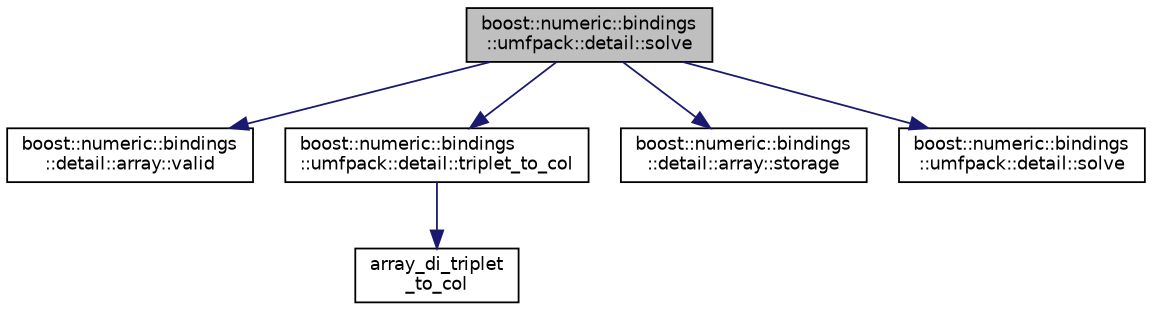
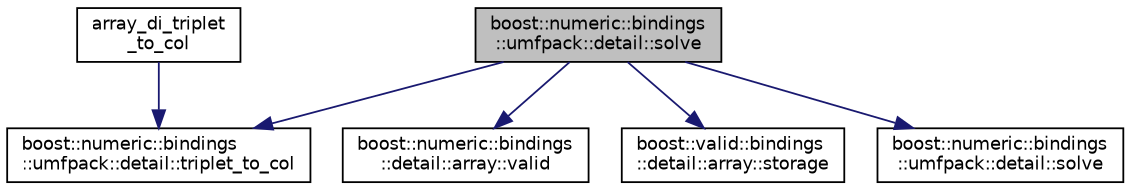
node "boost::numeric::bindings ::detail::array::storage": label "boost::numeric::bindings ::detail::array::storage" -> "boost::valid::bindings ::detail::array::storage"
edge "boost::numeric::bindings ::umfpack::detail::triplet_to_col" -> "array_di_triplet _to_col": reversed
